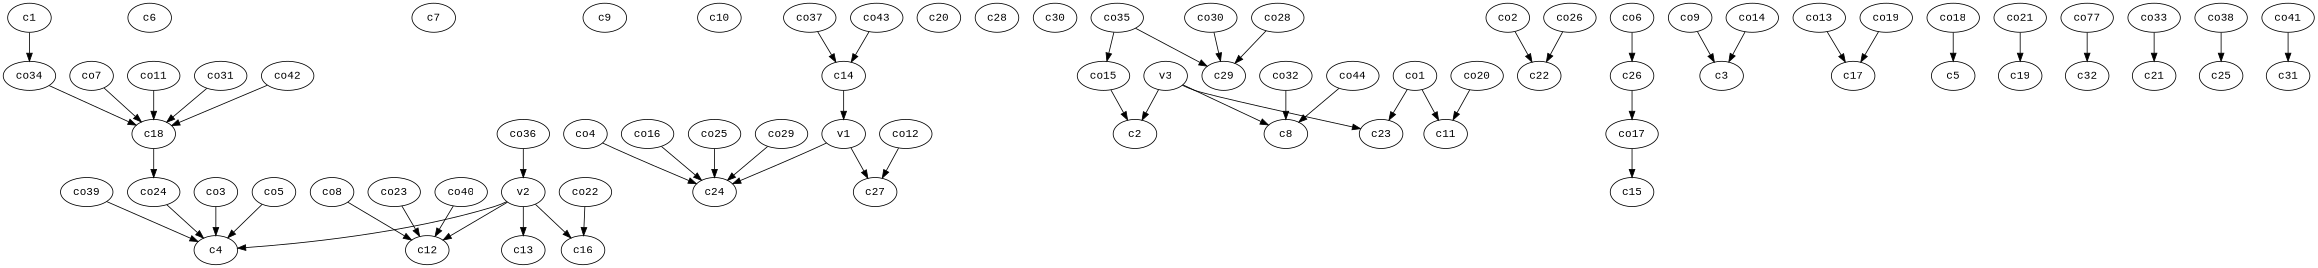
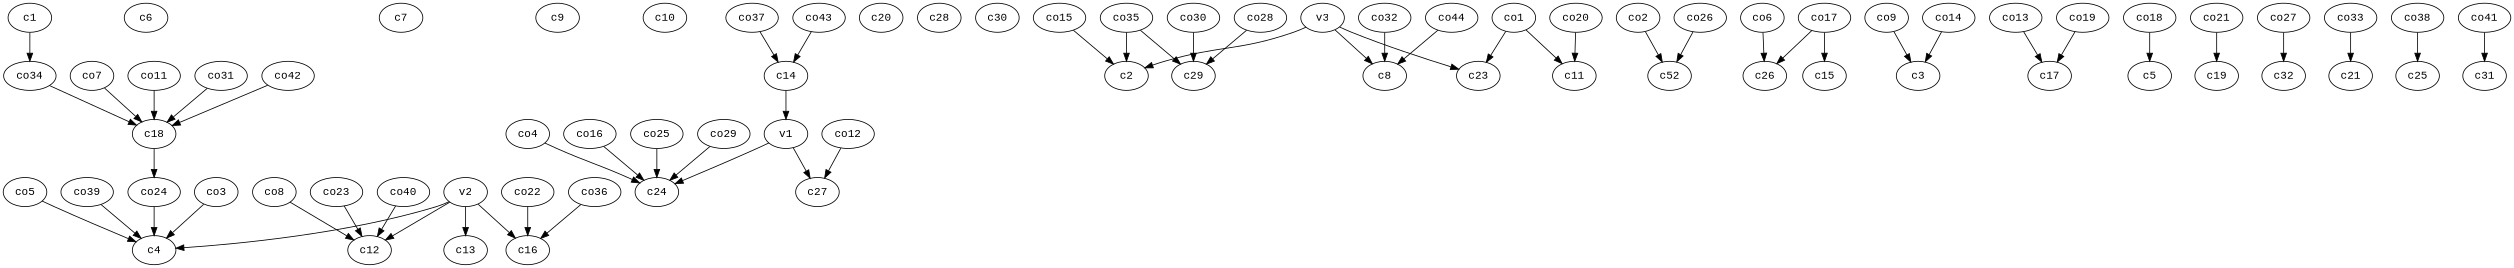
node "co77": label "co77" -> "co27"
edge "co35" -> "co15": now "co35" -> "c2"
node "c22": label "c22" -> "c52"
edge "c26" -> "co17": reversed
edge "co36" -> "v2": now "co36" -> "c16"
